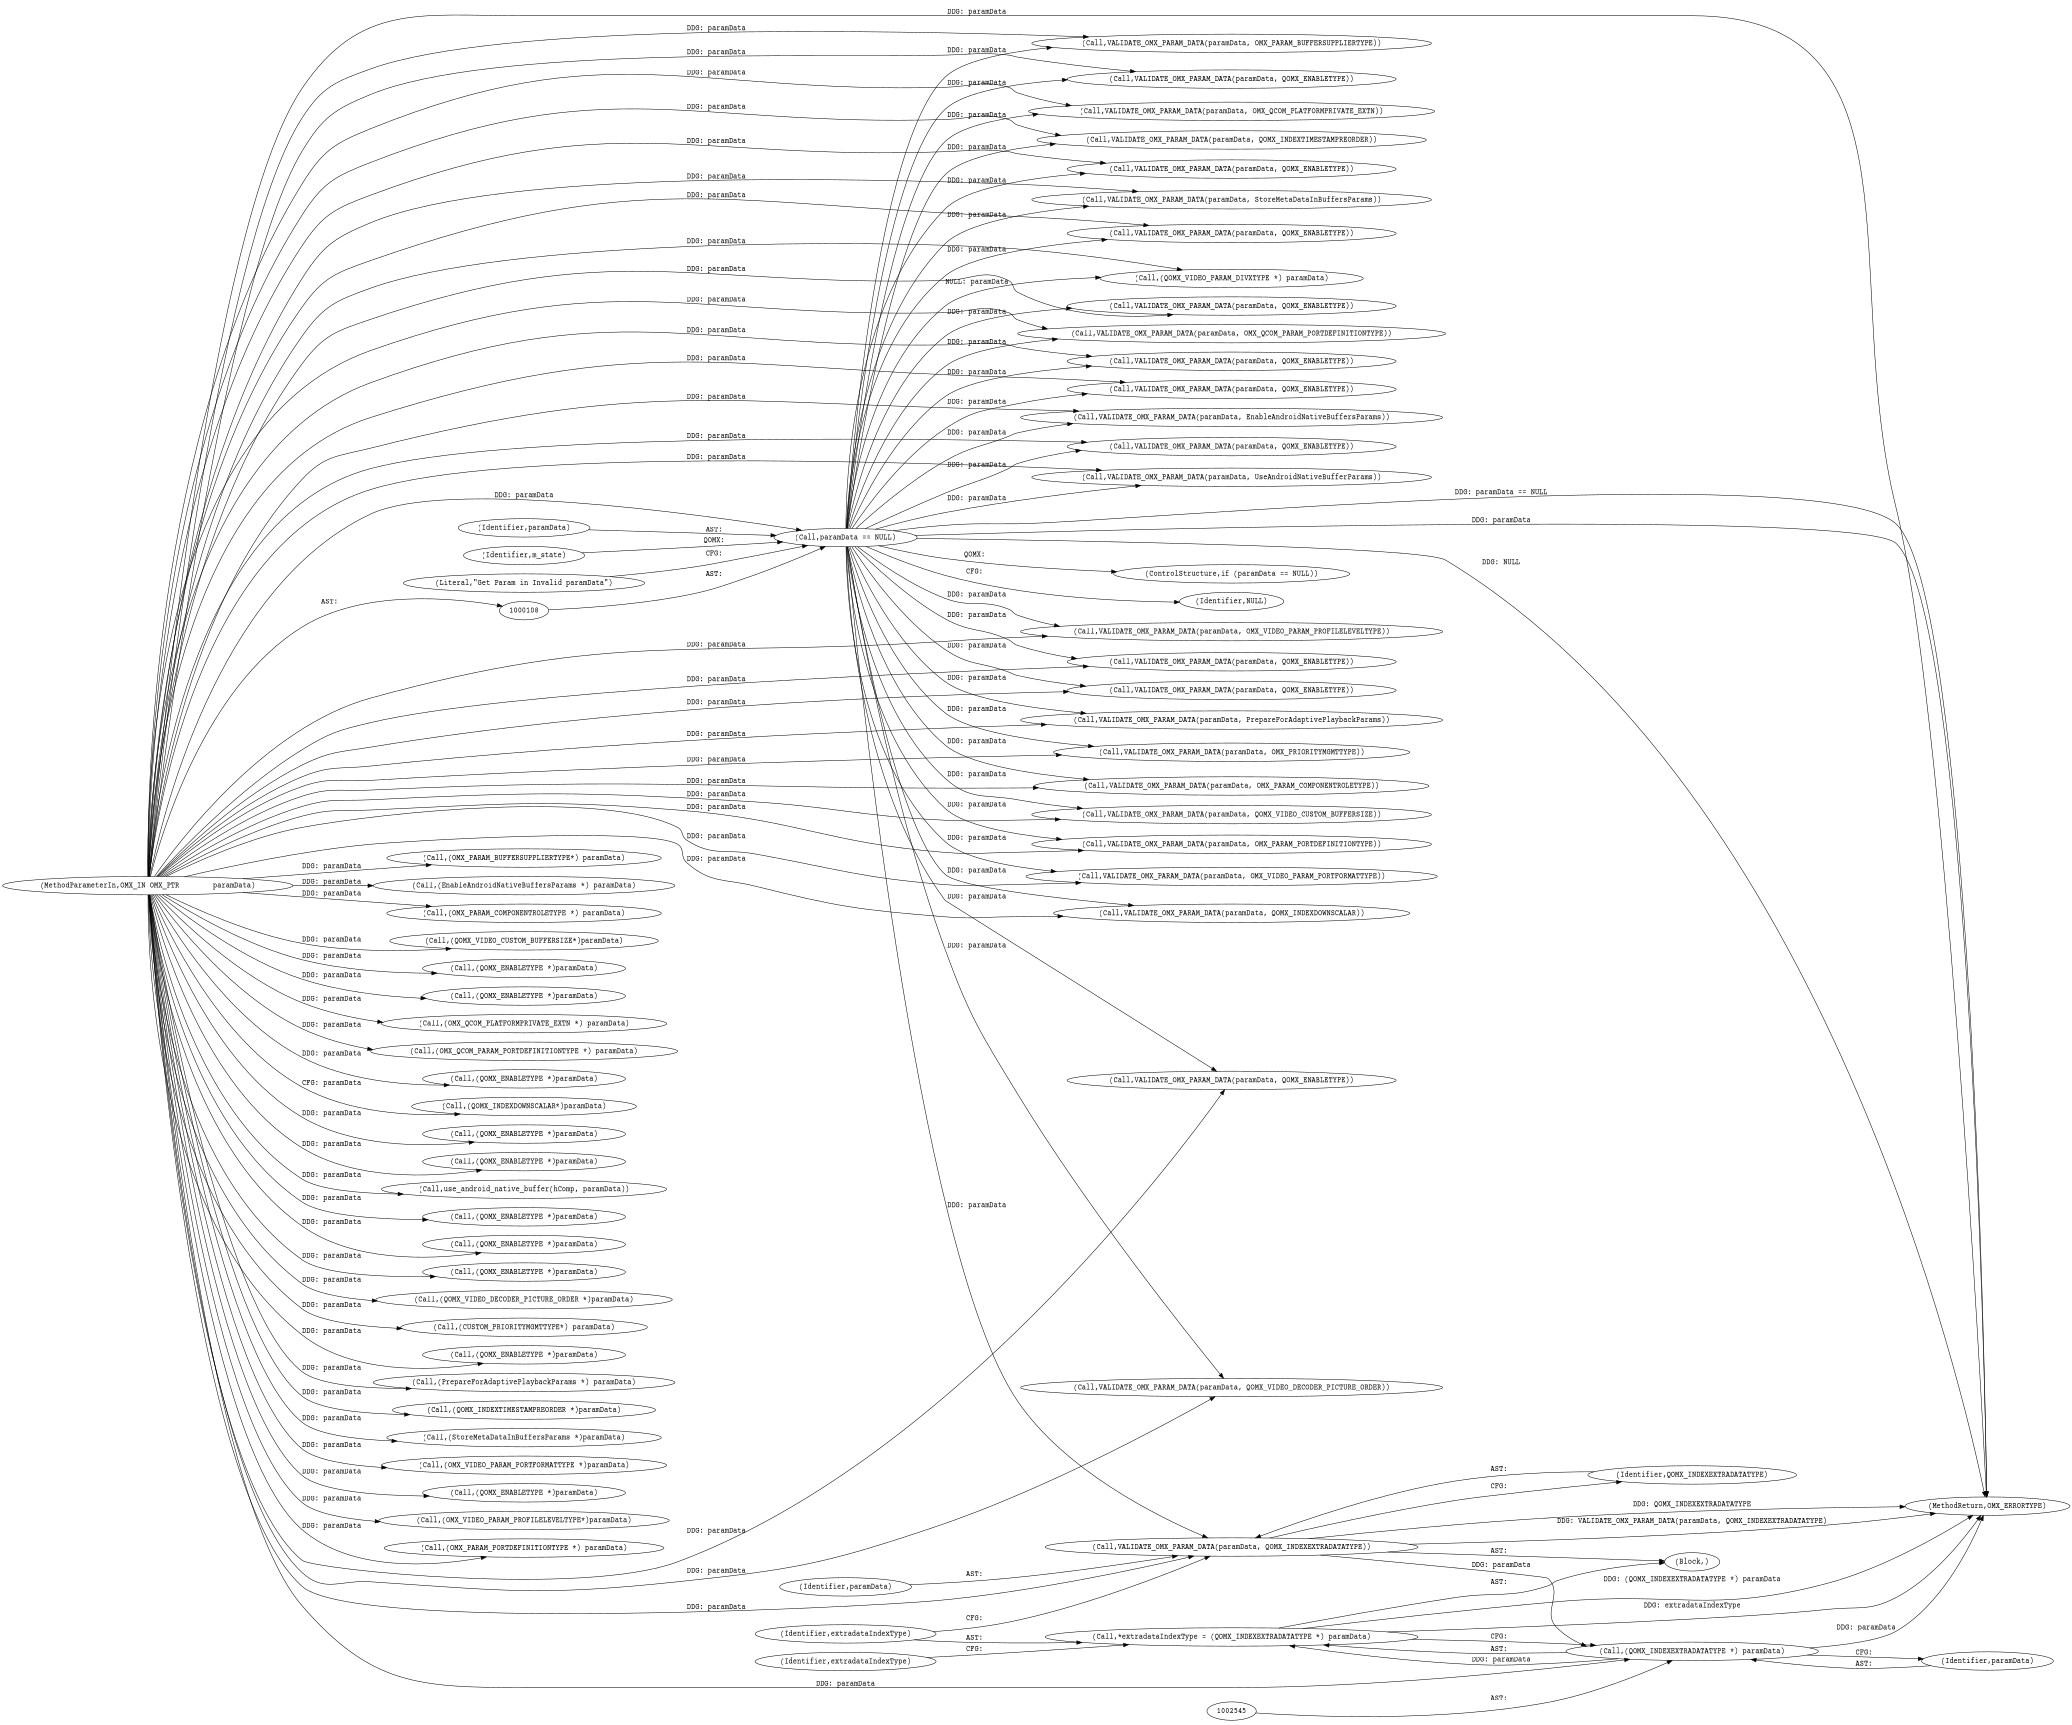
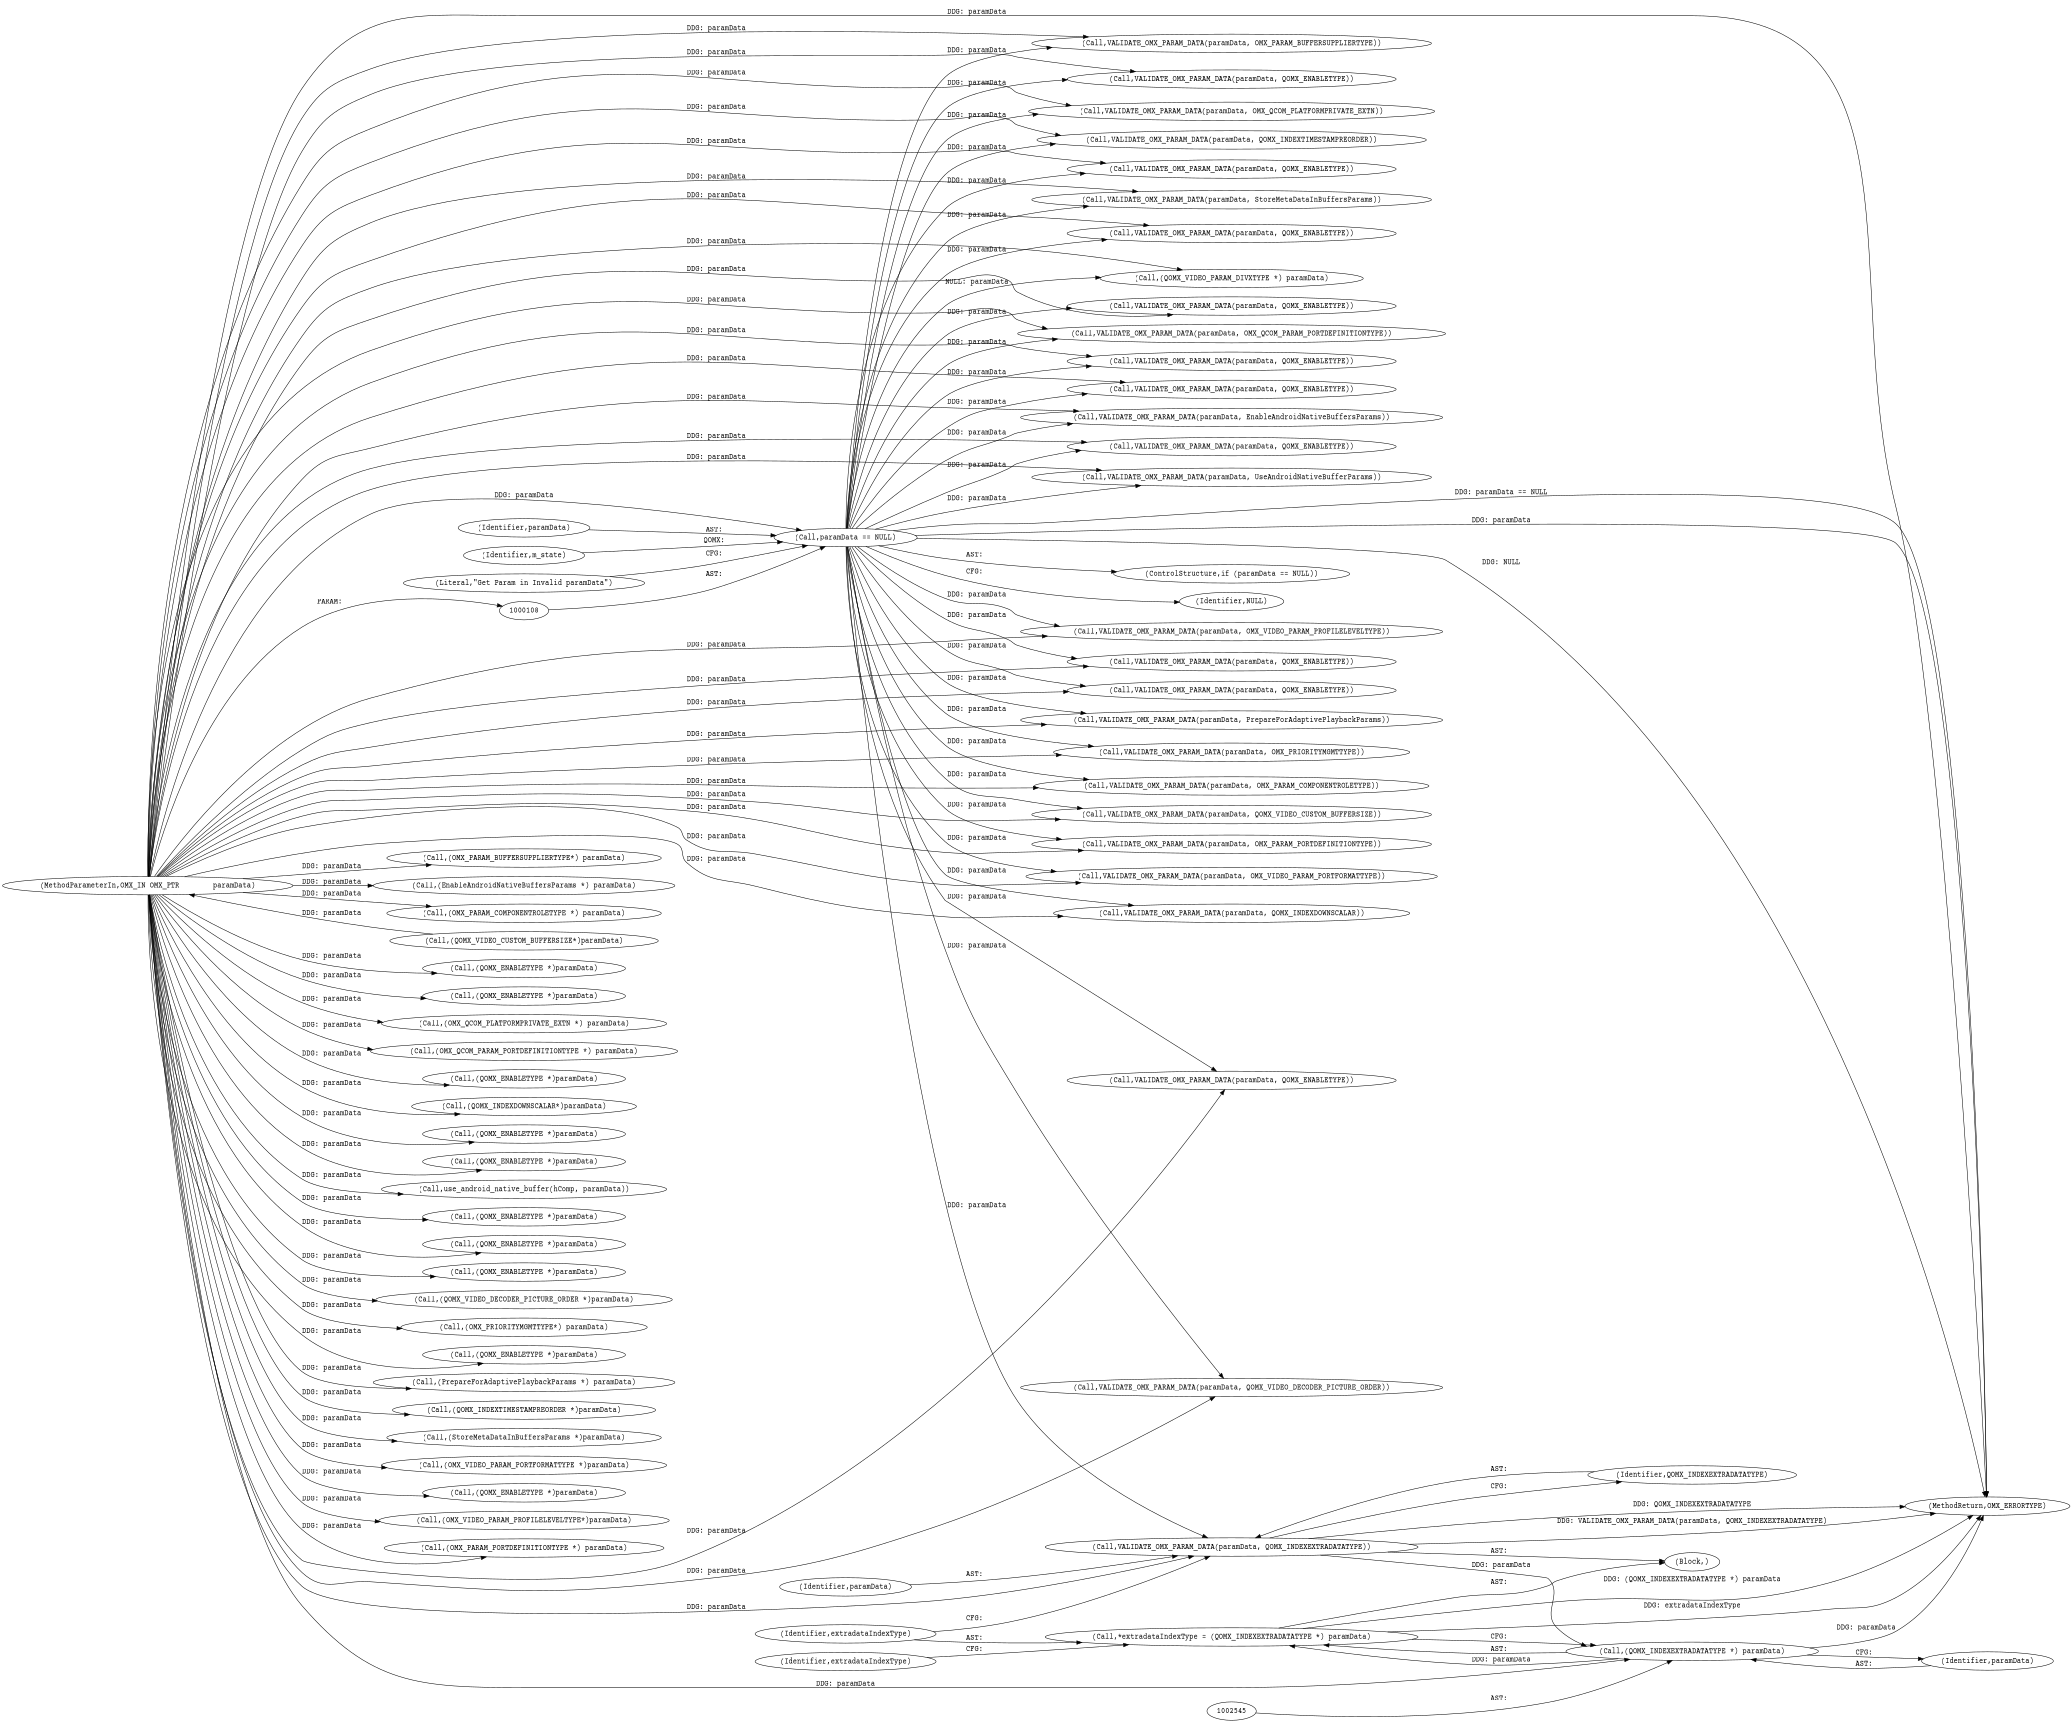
edge "(Call,paramData == NULL)" -> "(ControlStructure,if (paramData == NULL))": label "QOMX: " -> "AST: "
edge "(MethodParameterIn,OMX_IN OMX_PTR        paramData)" -> "1000108": label "AST: " -> "PARAM: "
edge "(MethodParameterIn,OMX_IN OMX_PTR        paramData)" -> "(Call,(QOMX_VIDEO_CUSTOM_BUFFERSIZE*)paramData)": reversed
edge "(MethodParameterIn,OMX_IN OMX_PTR        paramData)" -> "(Call,(QOMX_INDEXDOWNSCALAR*)paramData)": label "CFG: paramData" -> "DDG: paramData"
node "(Call,(CUSTOM_PRIORITYMGMTTYPE*) paramData)": label "(Call,(CUSTOM_PRIORITYMGMTTYPE*) paramData)" -> "(Call,(OMX_PRIORITYMGMTTYPE*) paramData)"
